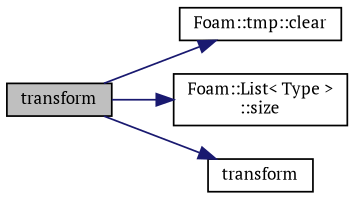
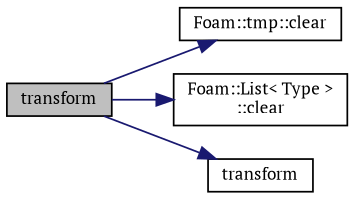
node "Foam::List< Type > ::size": label "Foam::List< Type > ::size" -> "Foam::List< Type > ::clear"
